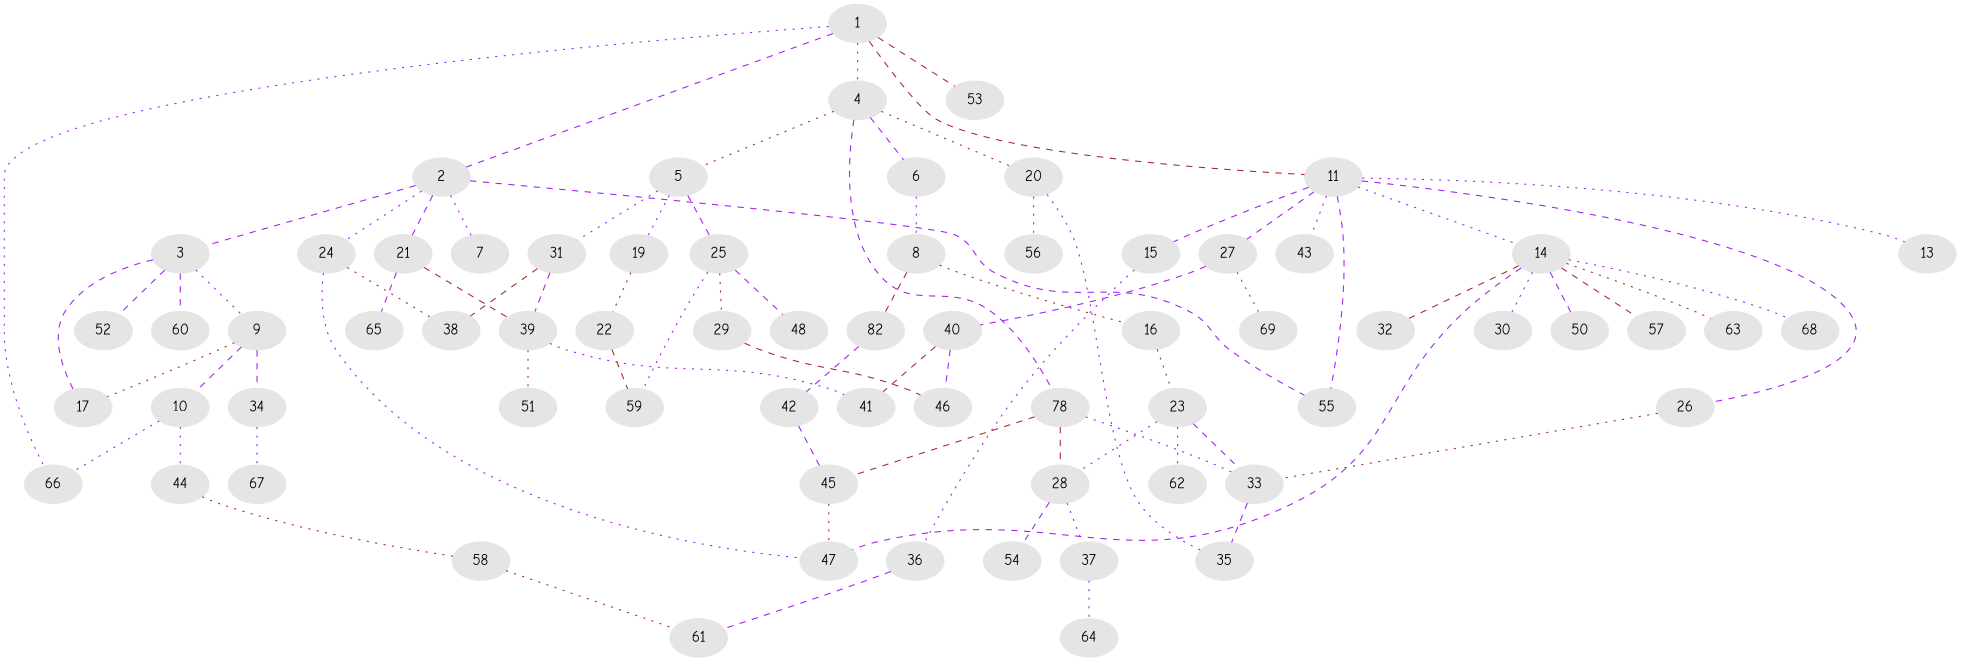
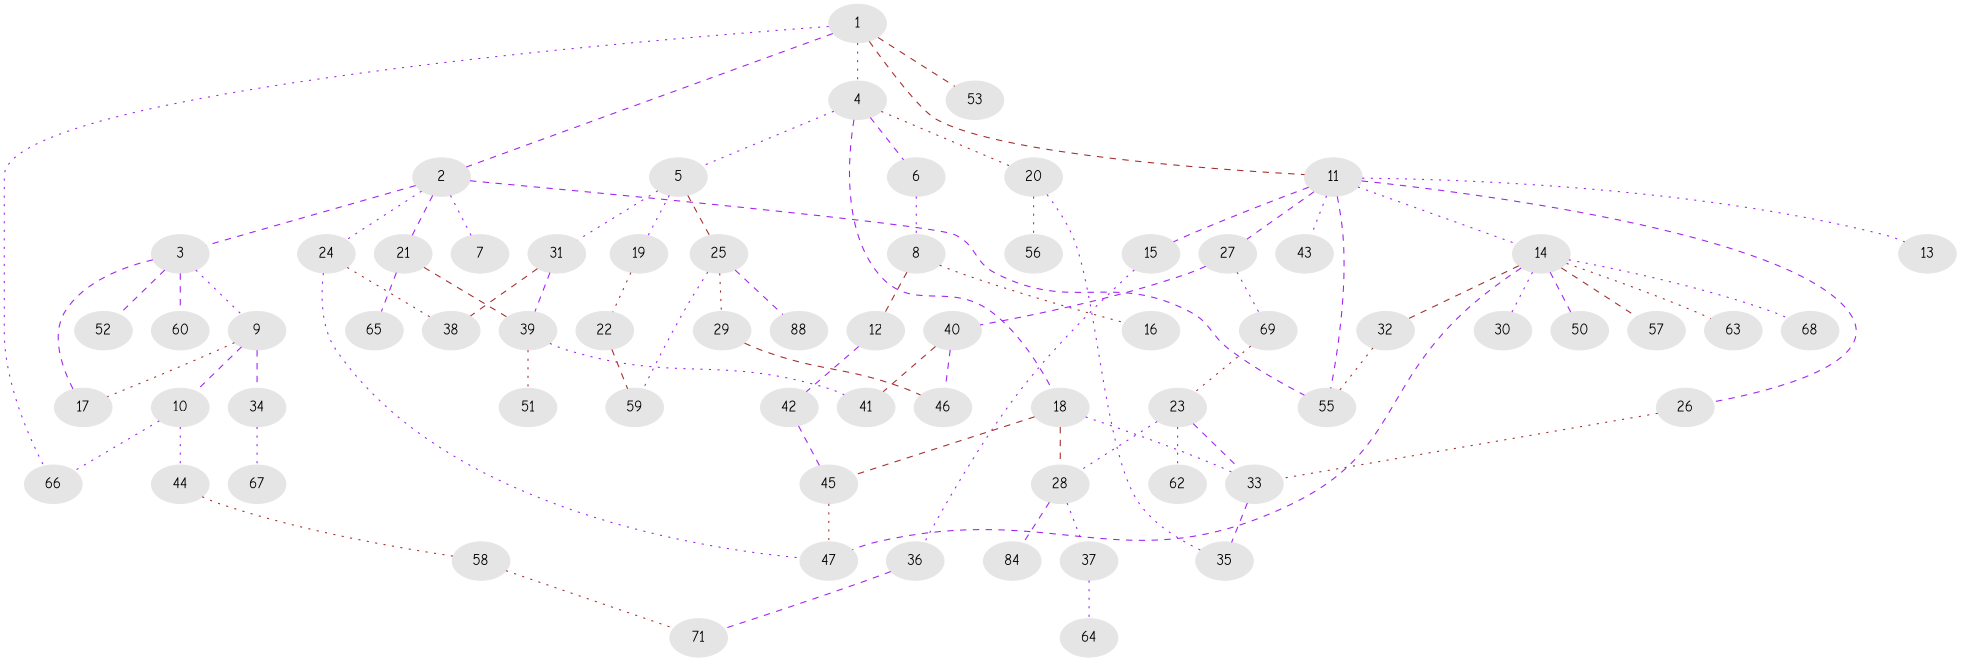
edge "4" -- "5": color brown -> purple
edge "5" -- "25": color purple -> brown
node "48": label "48" -> "88"
node "82": label "82" -> "12"
edge "16" -- "23": now "69" -- "23"
edge "32" -- "55": added
node "78": label "78" -> "18"
node "54": label "54" -> "84"
node "61": label "61" -> "71"
